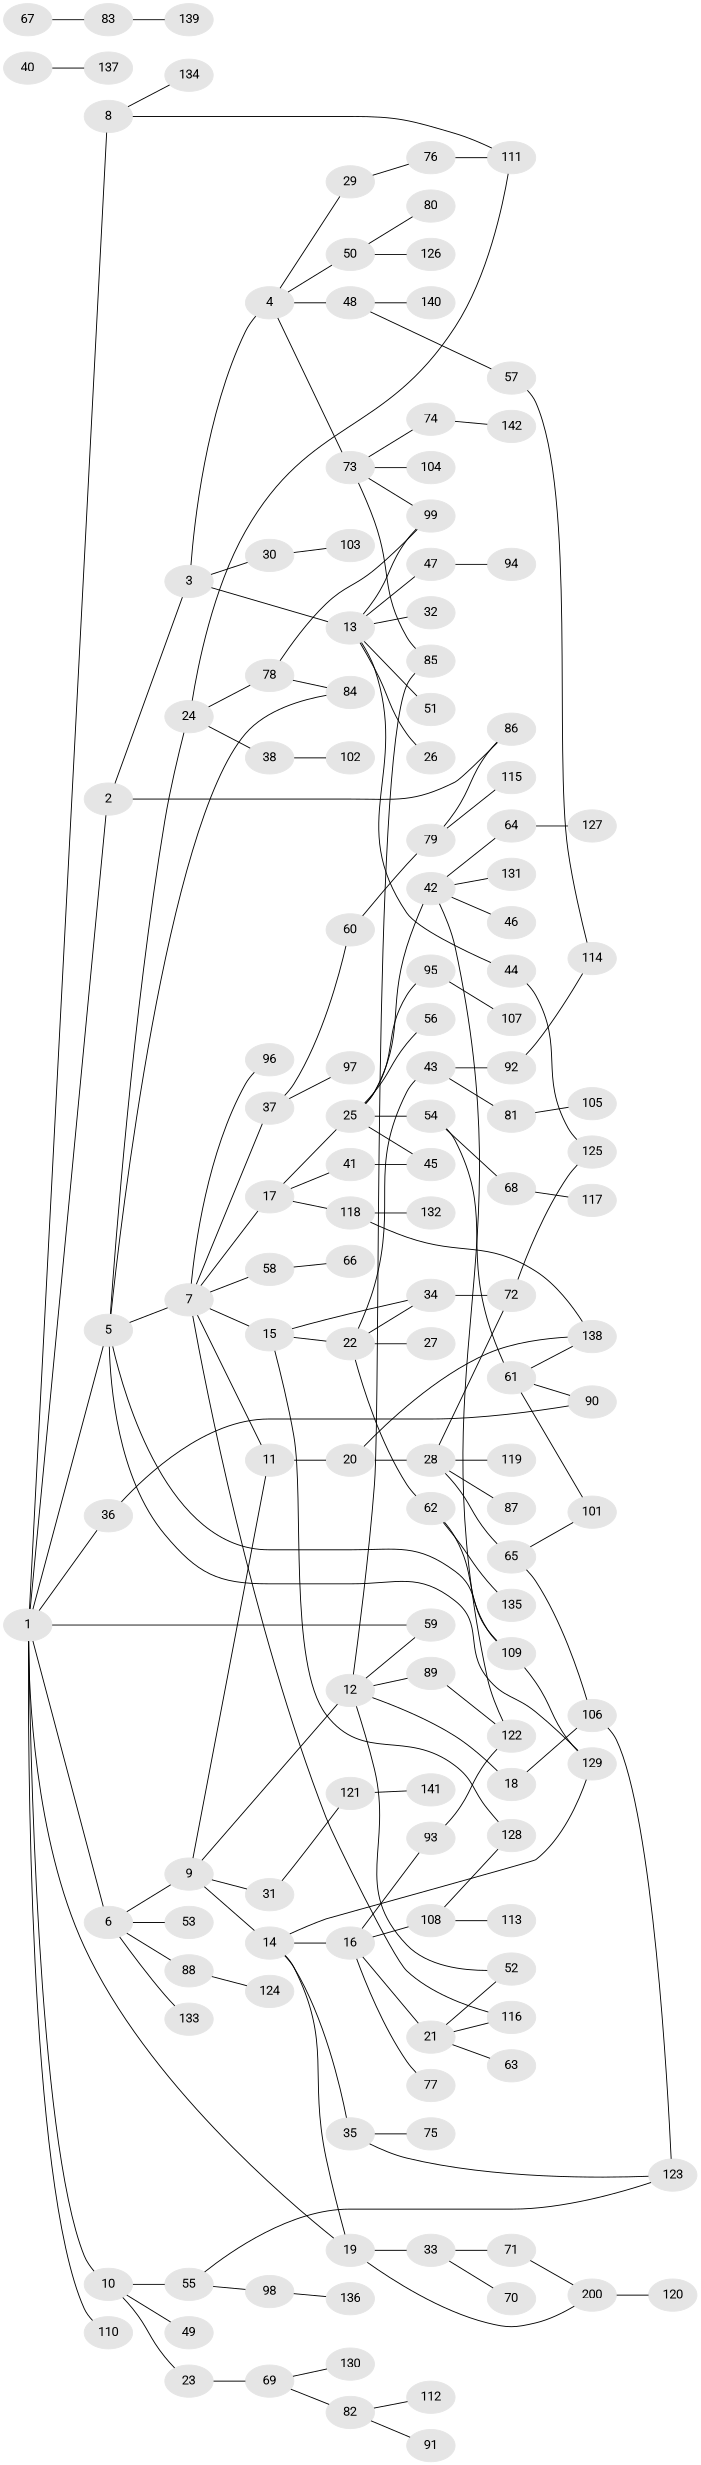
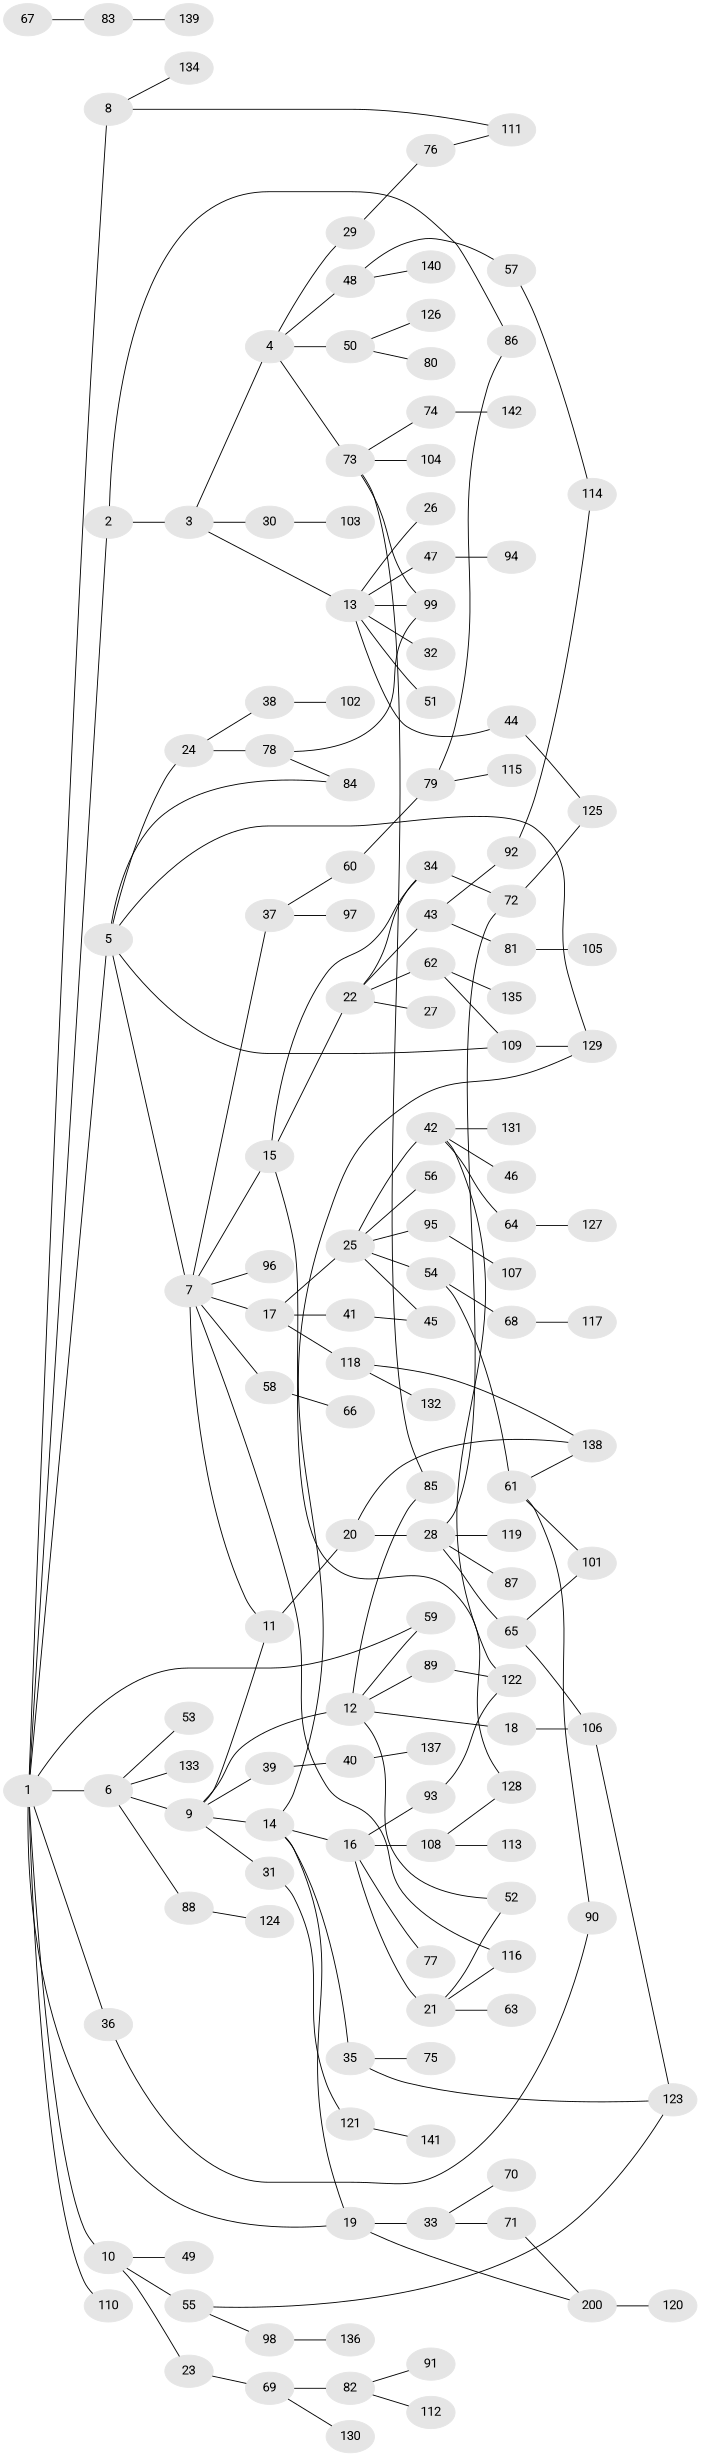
edge "111" -- "24": removed
node "39": added
